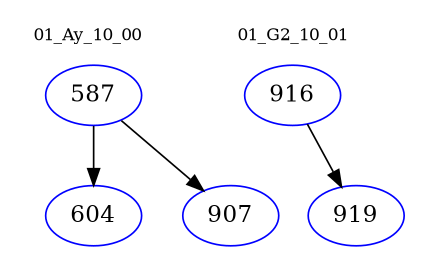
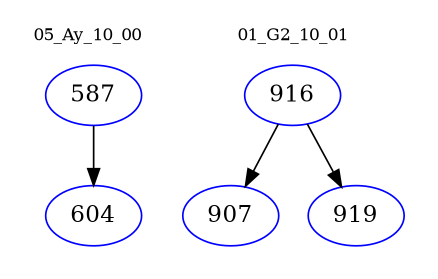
cluster "01_Ay_10_00": label "01_Ay_10_00" -> "05_Ay_10_00"
edge "587" -> "907": now "916" -> "907"
